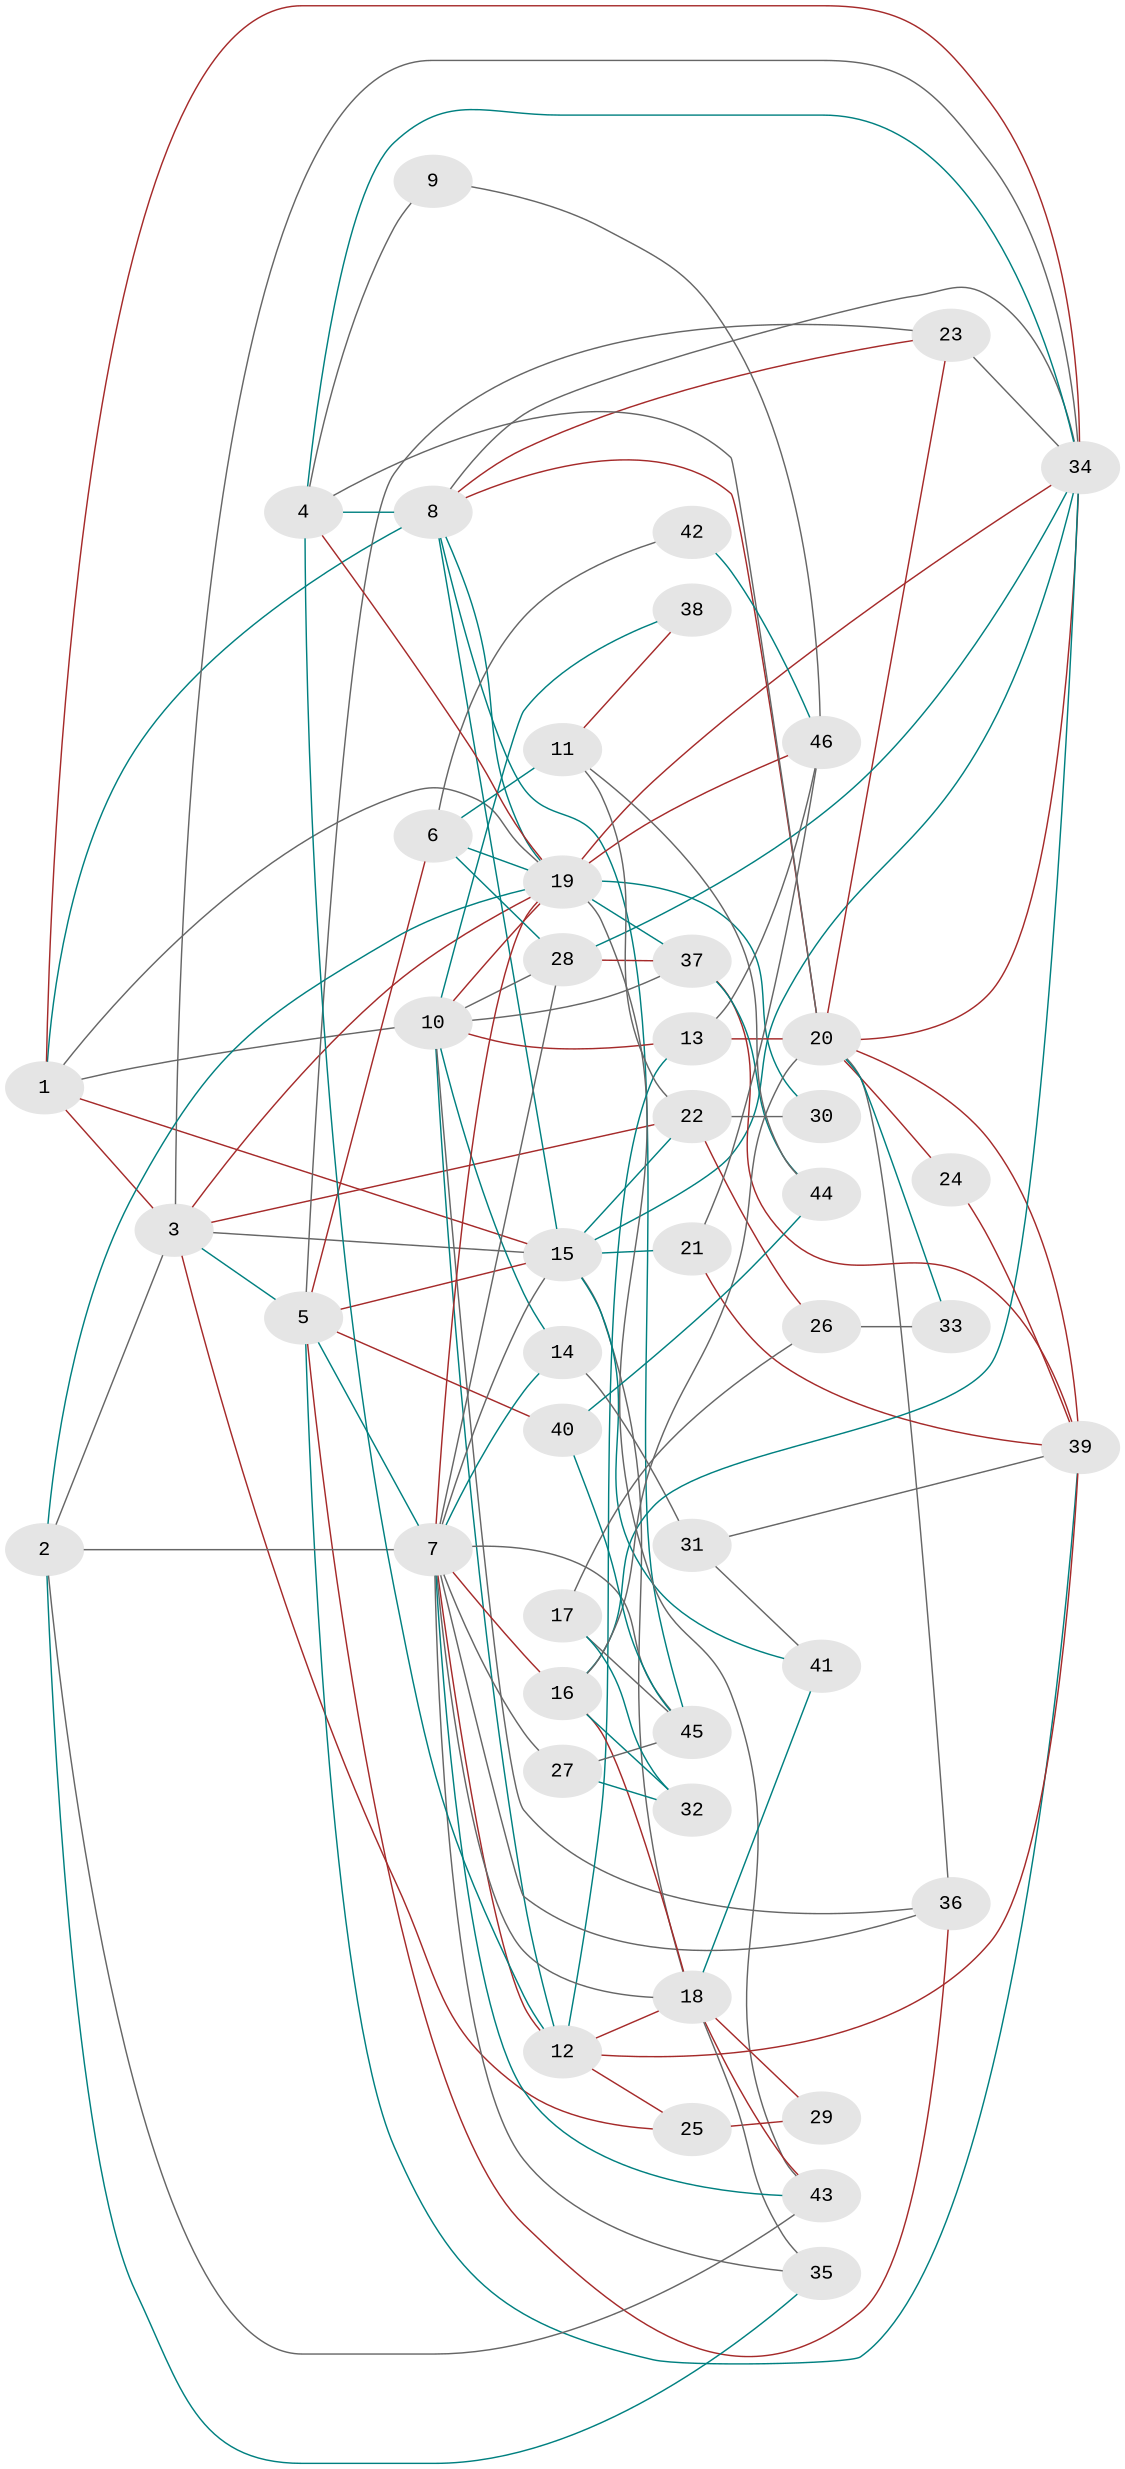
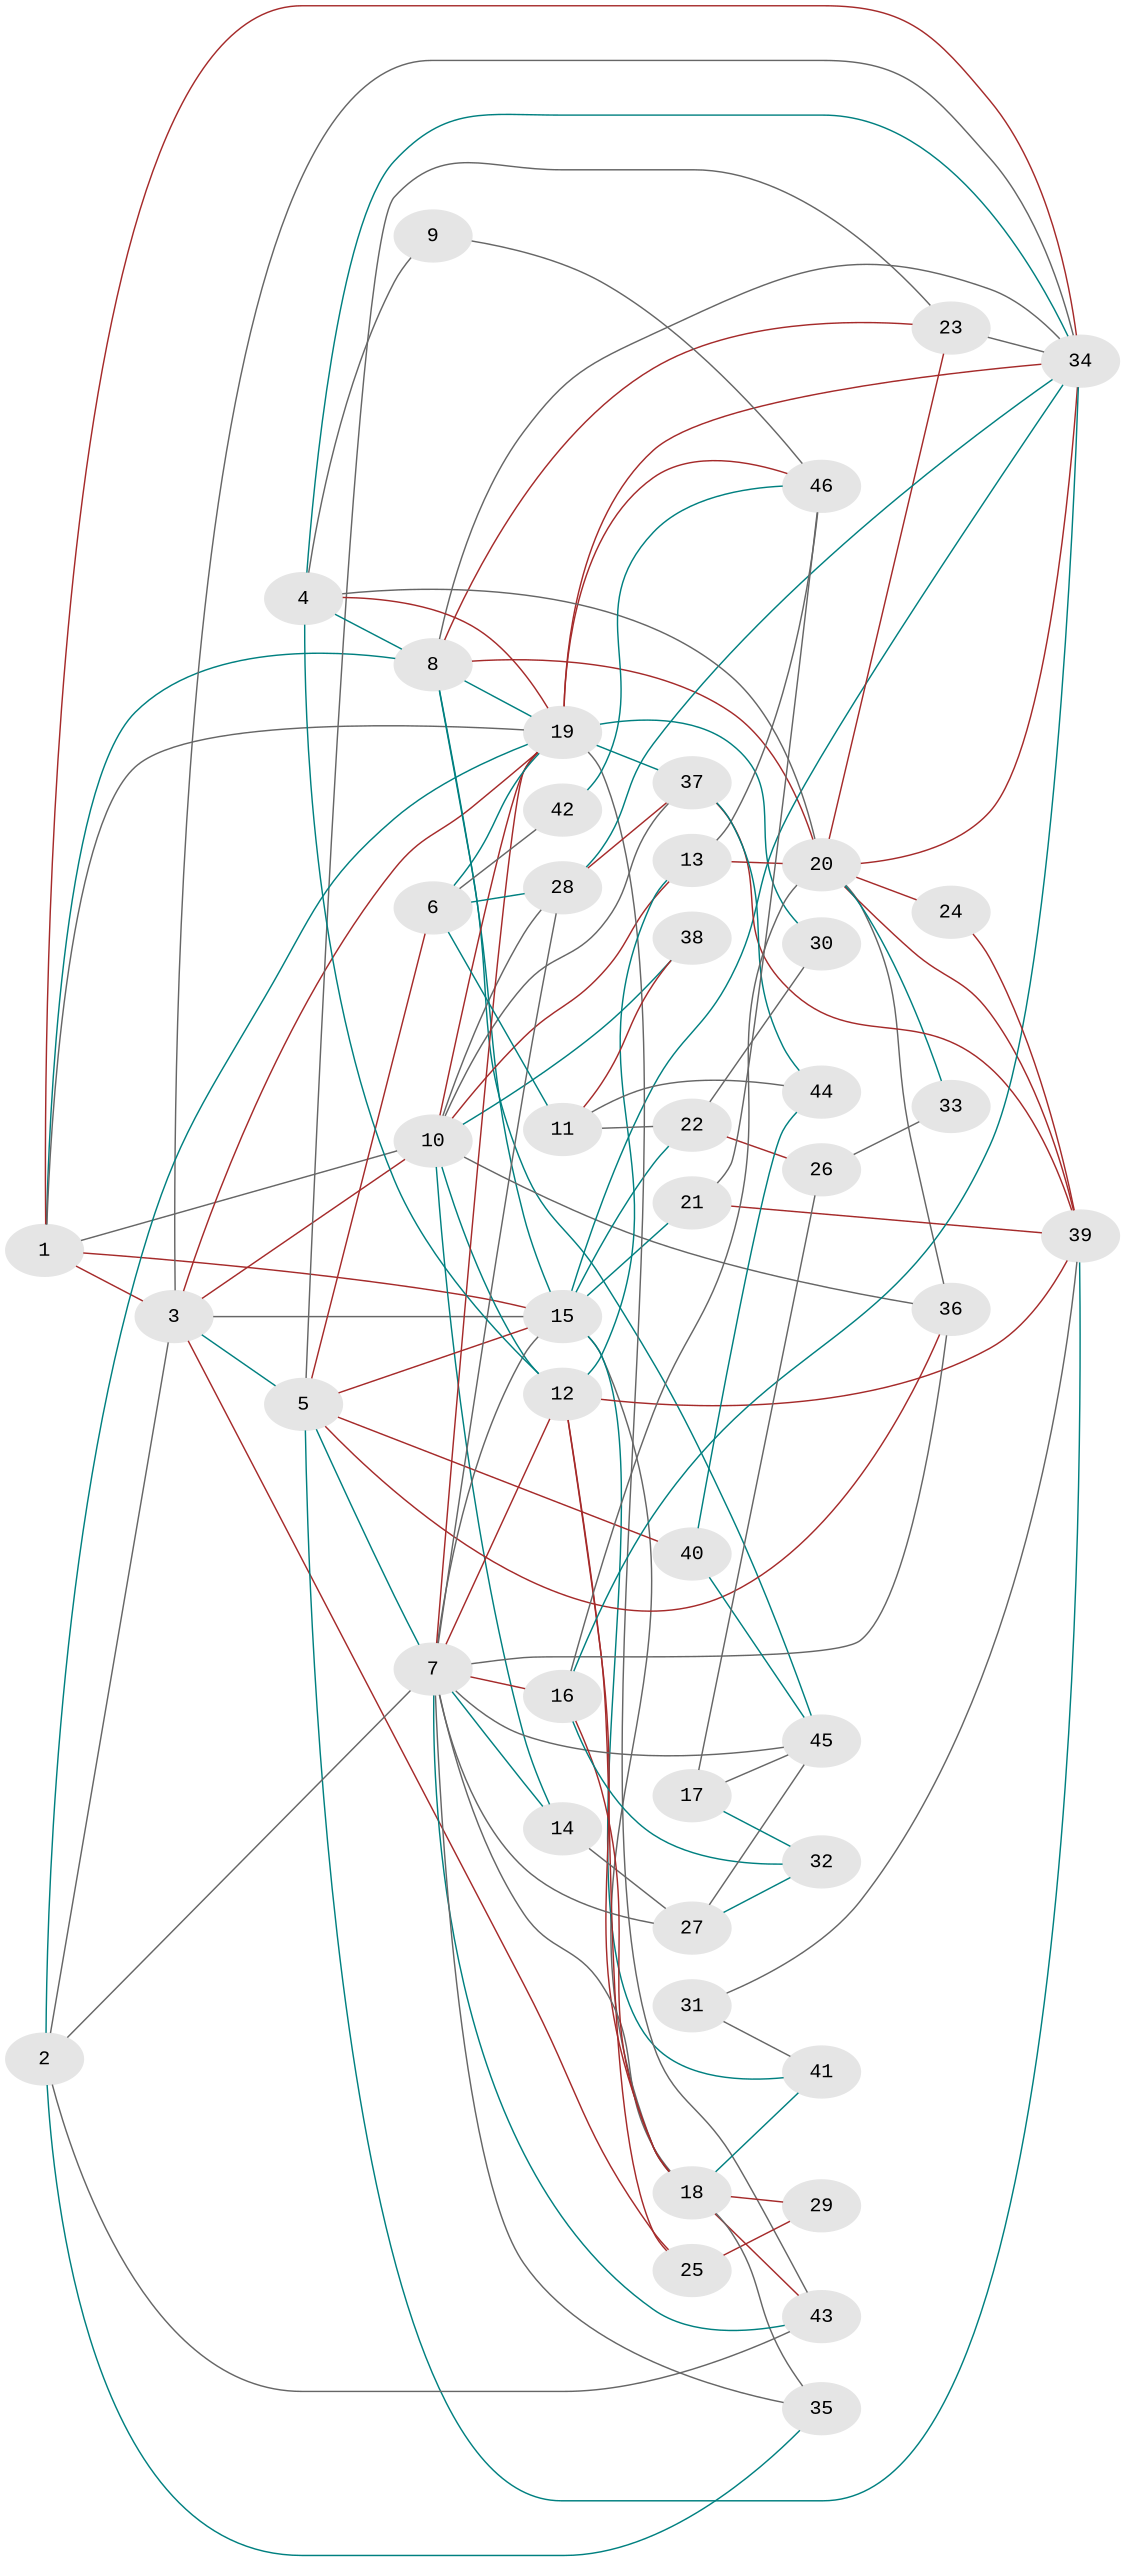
edge "22" -- "3": now "10" -- "3"
edge "14" -- "31": now "14" -- "27"
